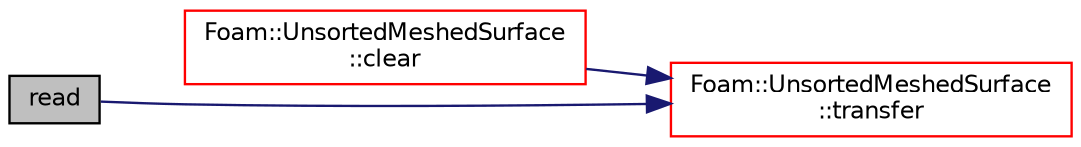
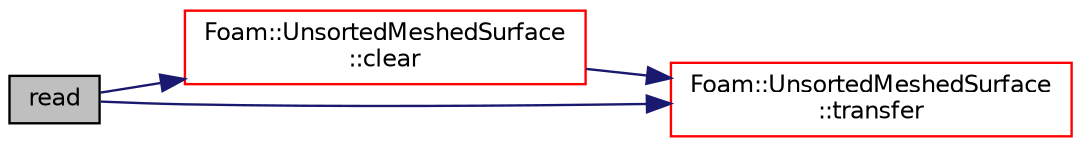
edge "read" -> "Foam::UnsortedMeshedSurface ::clear": added
